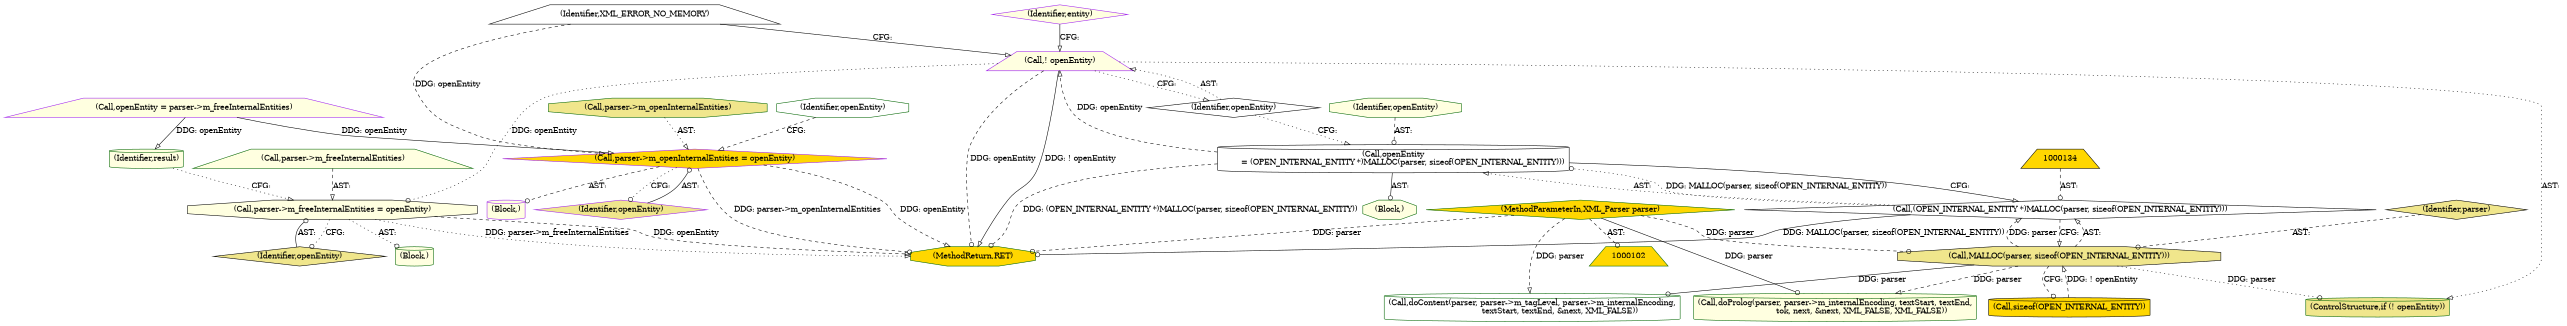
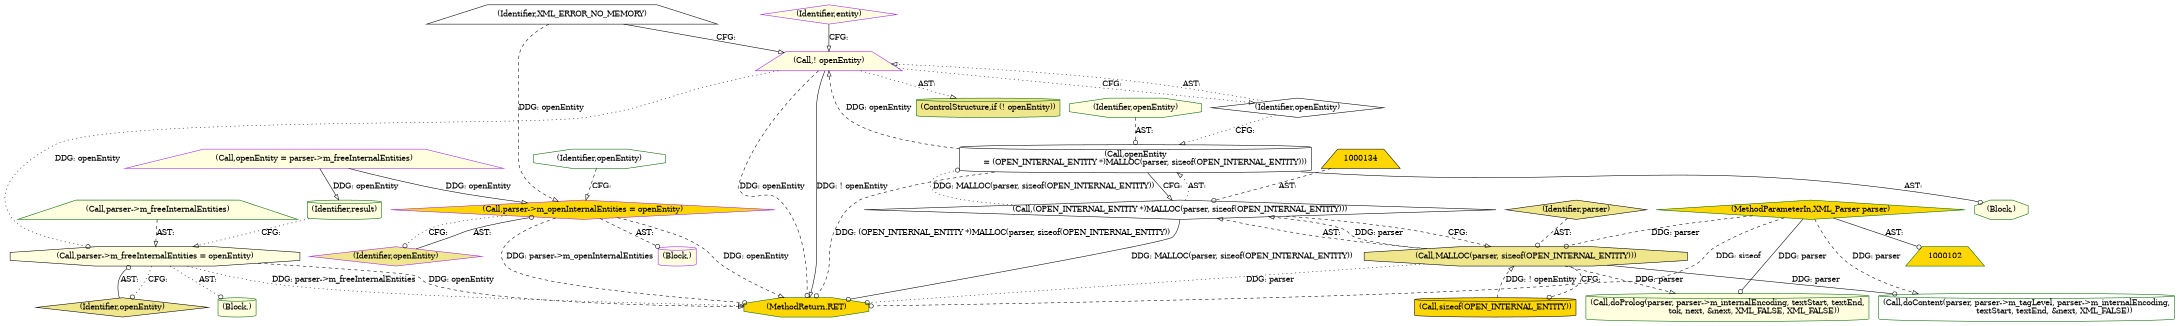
node "(Call,parser->m_openInternalEntities)": removed
edge "(MethodParameterIn,XML_Parser parser)" -> "1000102": style dashed -> solid
edge "(MethodParameterIn,XML_Parser parser)" -> "(MethodReturn,RET)": label "DDG: parser" -> "DDG: sizeof"
edge "(Call,MALLOC(parser, sizeof(OPEN_INTERNAL_ENTITY)))" -> "(ControlStructure,if (! openEntity))": now "(Call,MALLOC(parser, sizeof(OPEN_INTERNAL_ENTITY)))" -> "(MethodReturn,RET)"
